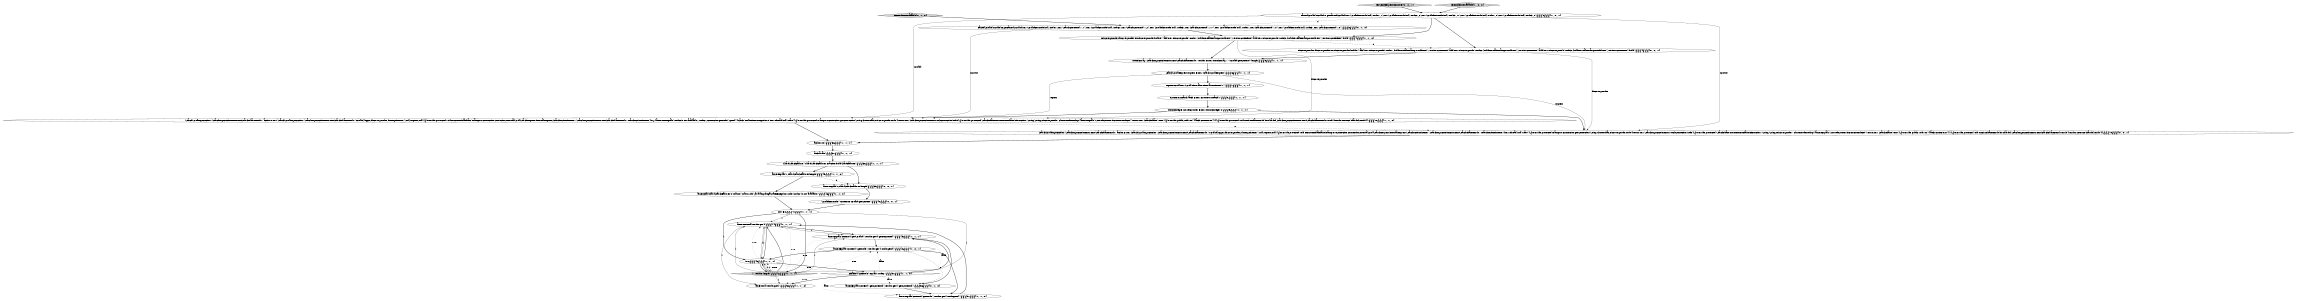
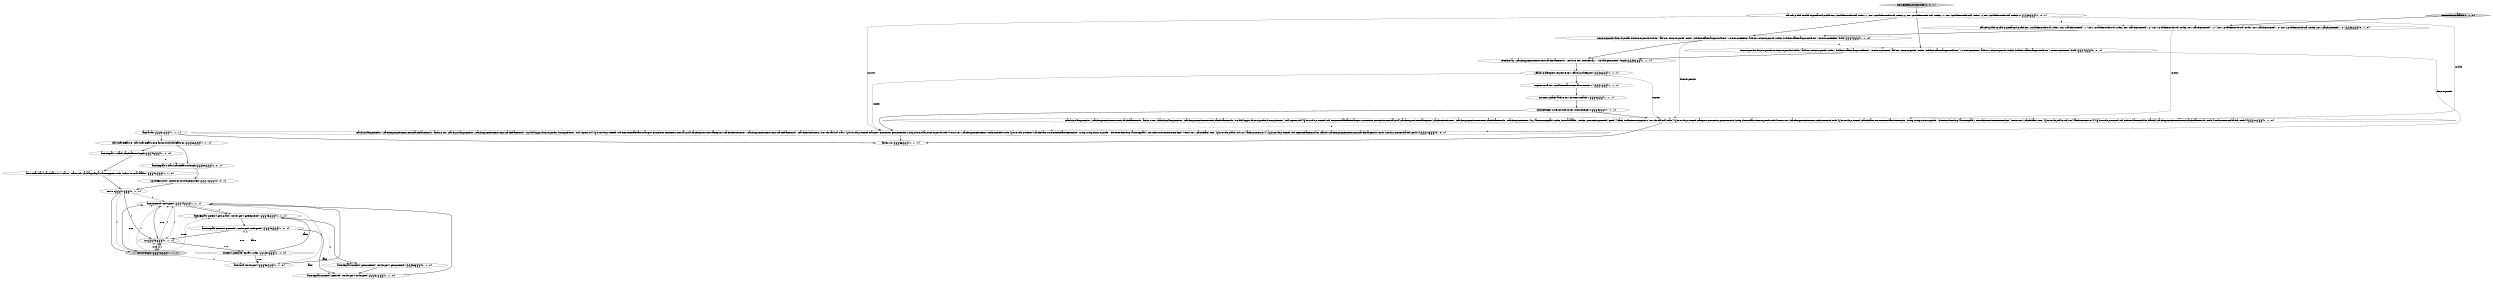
node "testNodeNotAvailable['1', '0', '0']": removed
edge "action.run()@@@36@@@['1', '1', '1']" -> "latch.await()@@@37@@@['1', '1', '1']": reversed
edge "assertNull(results.get(i))@@@52@@@['1', '1', '0']" -> "assertNotNull(results.get(i))@@@44@@@['1', '1', '1']": added
node "i < results.length()@@@42@@@['1', '1', '1']": shape diamond -> ellipse
